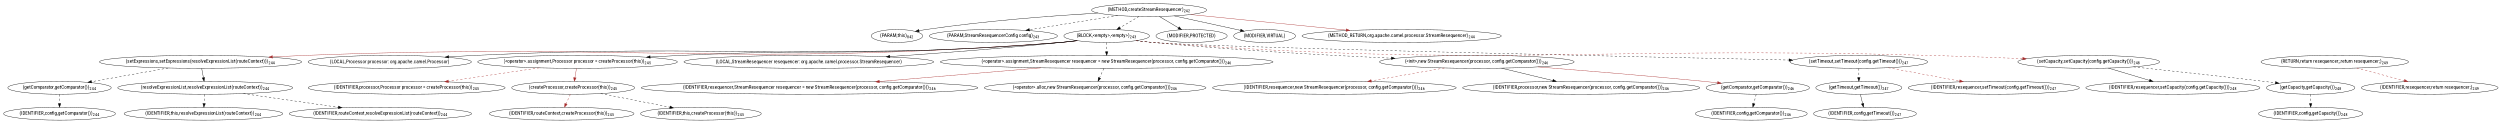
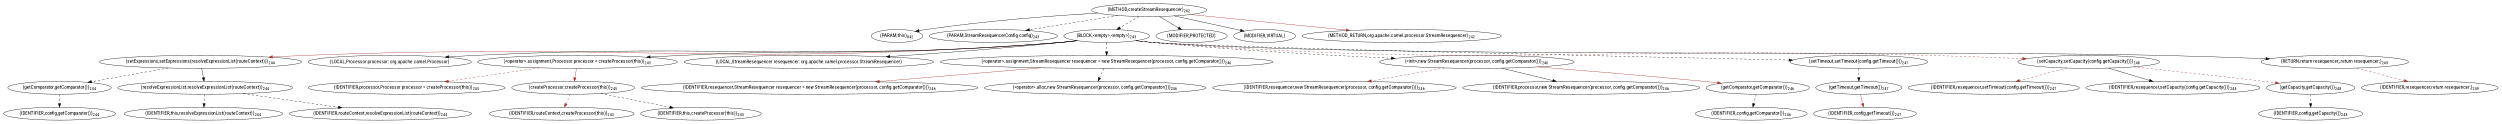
node "(METHOD_RETURN,org.apache.camel.processor.StreamResequencer)": text "244" -> "242"
edge "(BLOCK,<empty>,<empty>)" -> "(RETURN,return resequencer;,return resequencer;)": added
edge "(setTimeout,setTimeout(config.getTimeout()))" -> "(IDENTIFIER,resequencer,setTimeout(config.getTimeout()))": now "(setCapacity,setCapacity(config.getCapacity()))" -> "(IDENTIFIER,resequencer,setTimeout(config.getTimeout()))"
edge "(setCapacity,setCapacity(config.getCapacity()))" -> "(getCapacity,getCapacity())": color black -> brown
edge "(getTimeout,getTimeout())" -> "(IDENTIFIER,config,getTimeout())": color black -> brown
